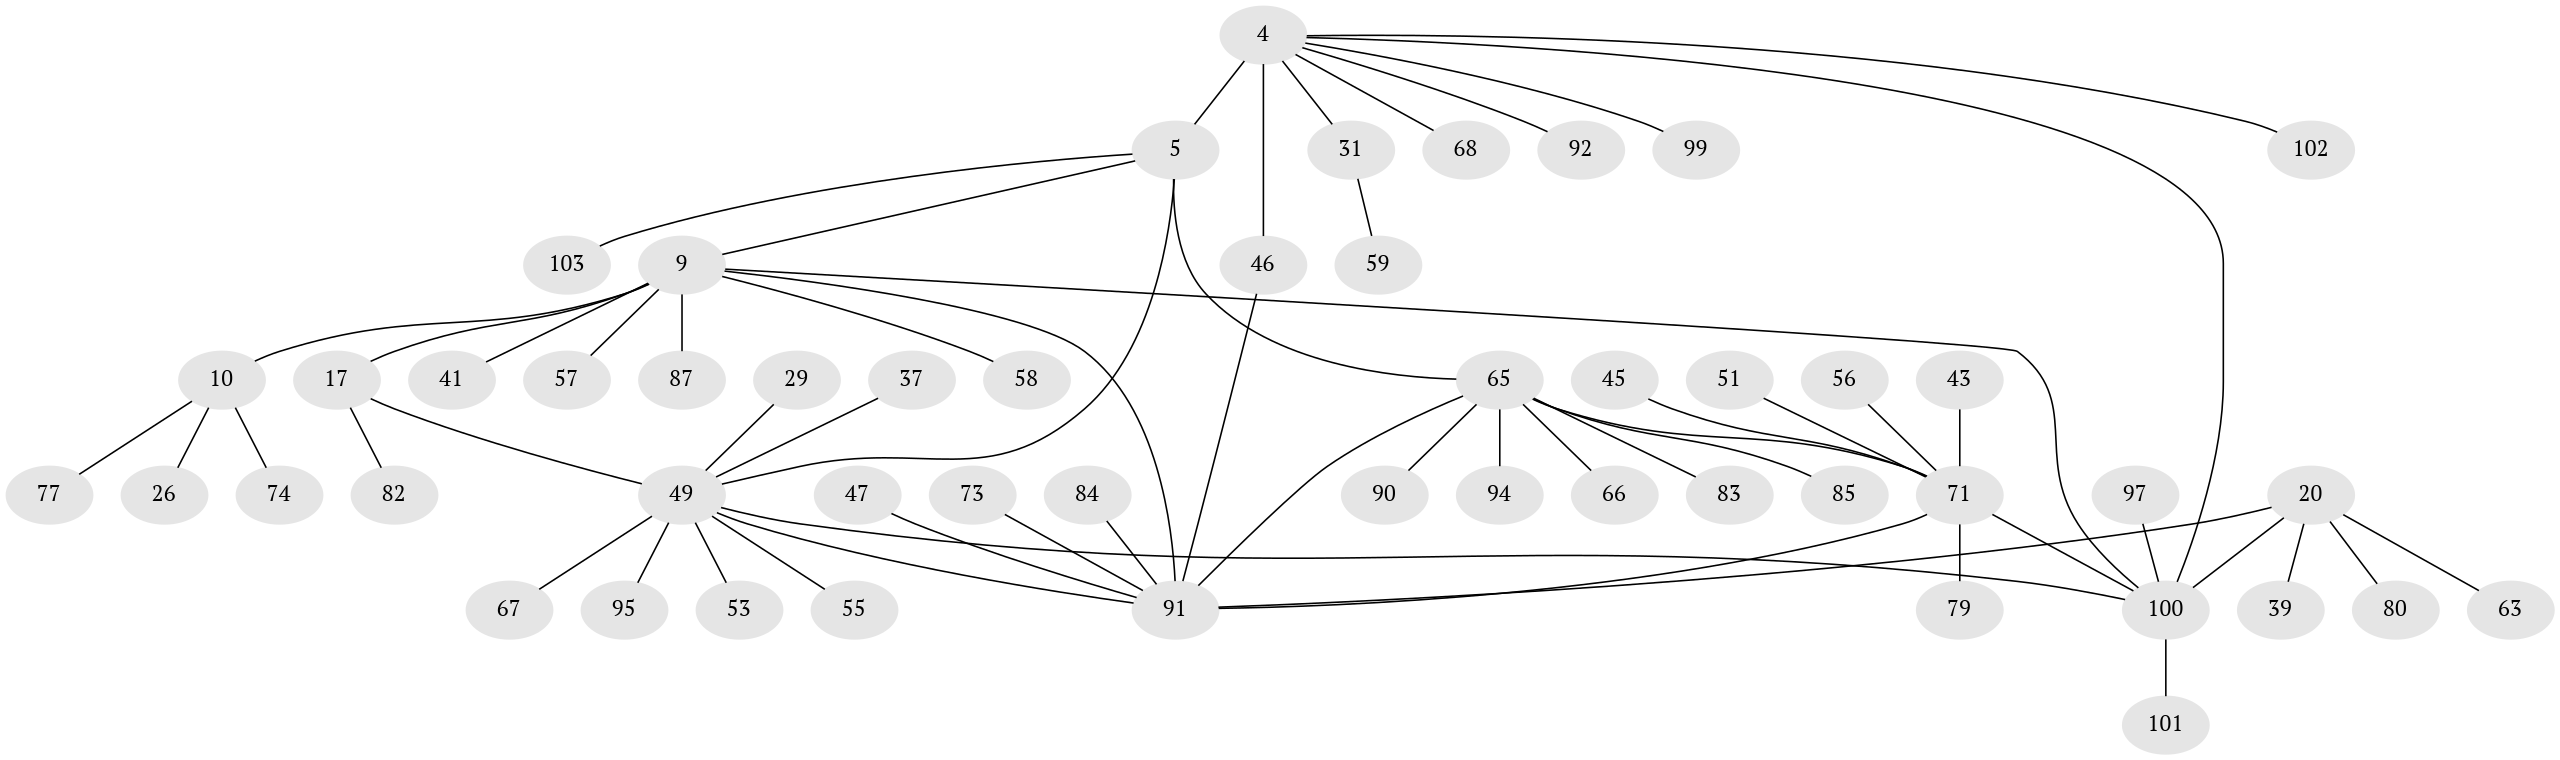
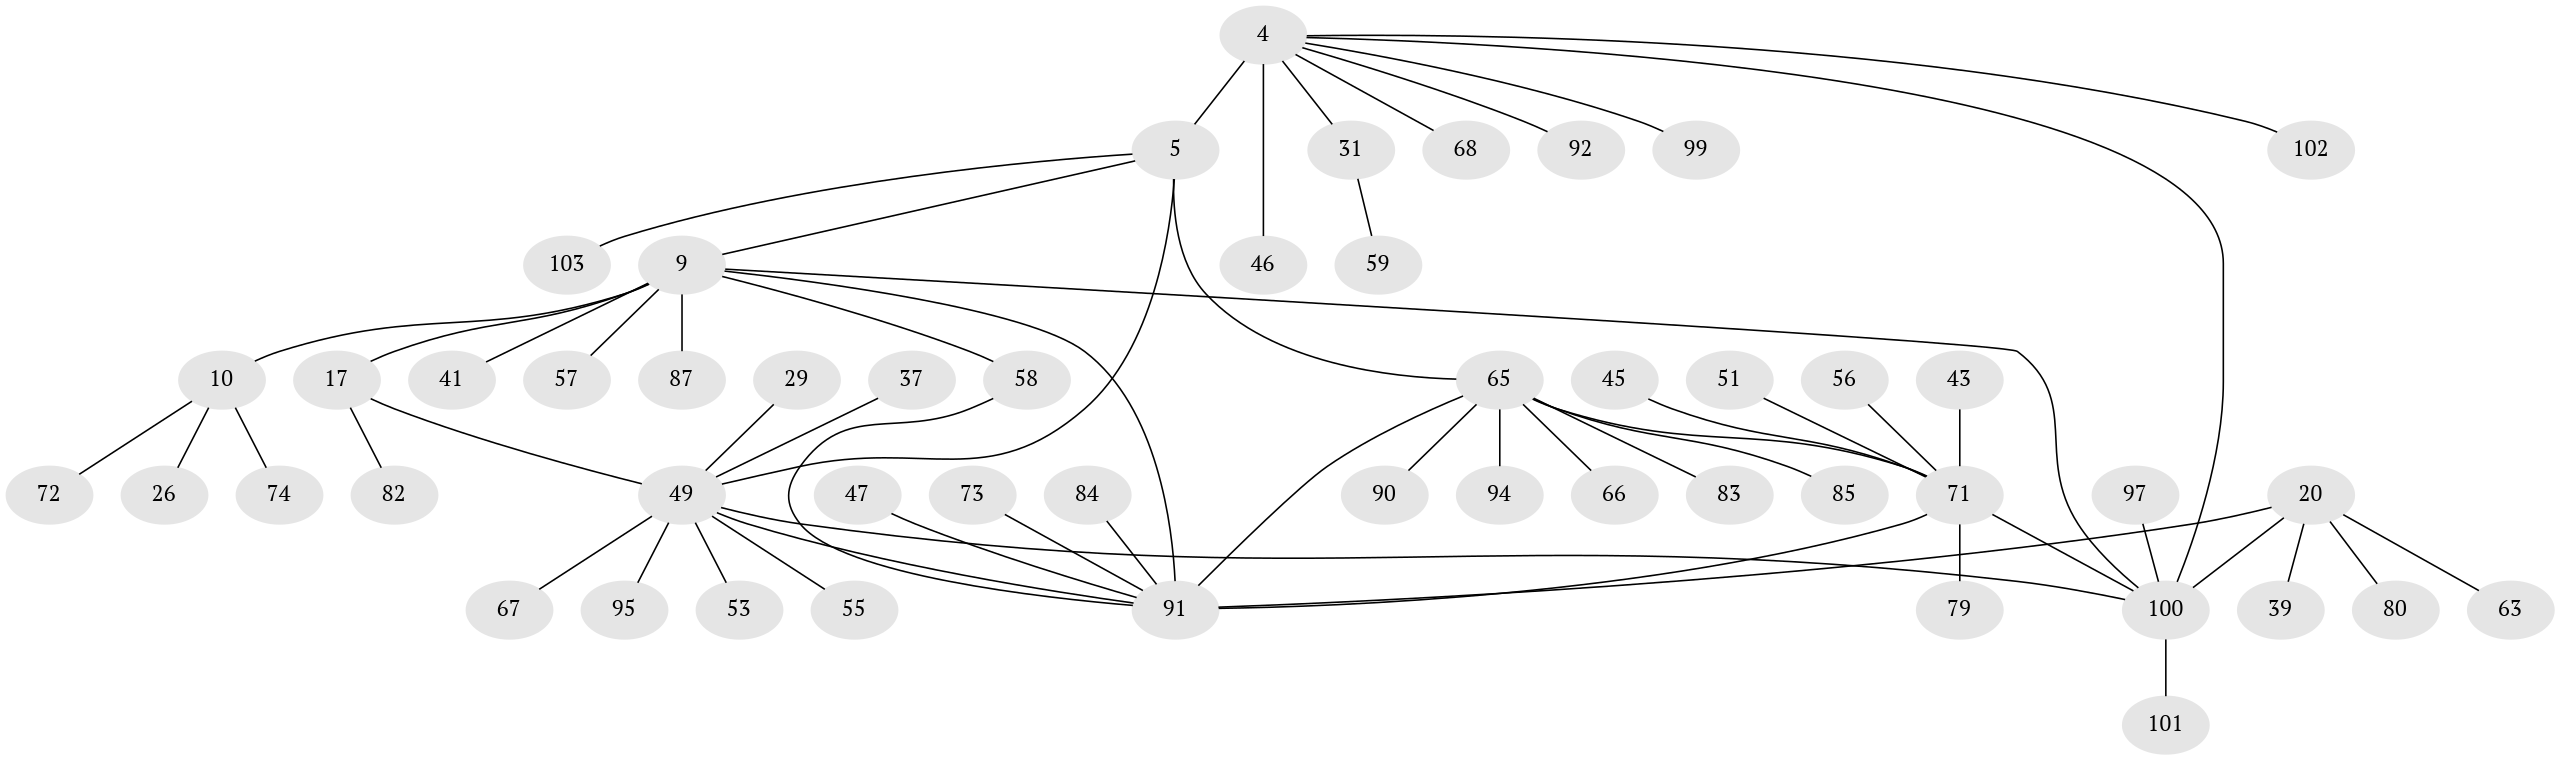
edge "46" -- "91": now "58" -- "91"
node "77": label "77" -> "72"
